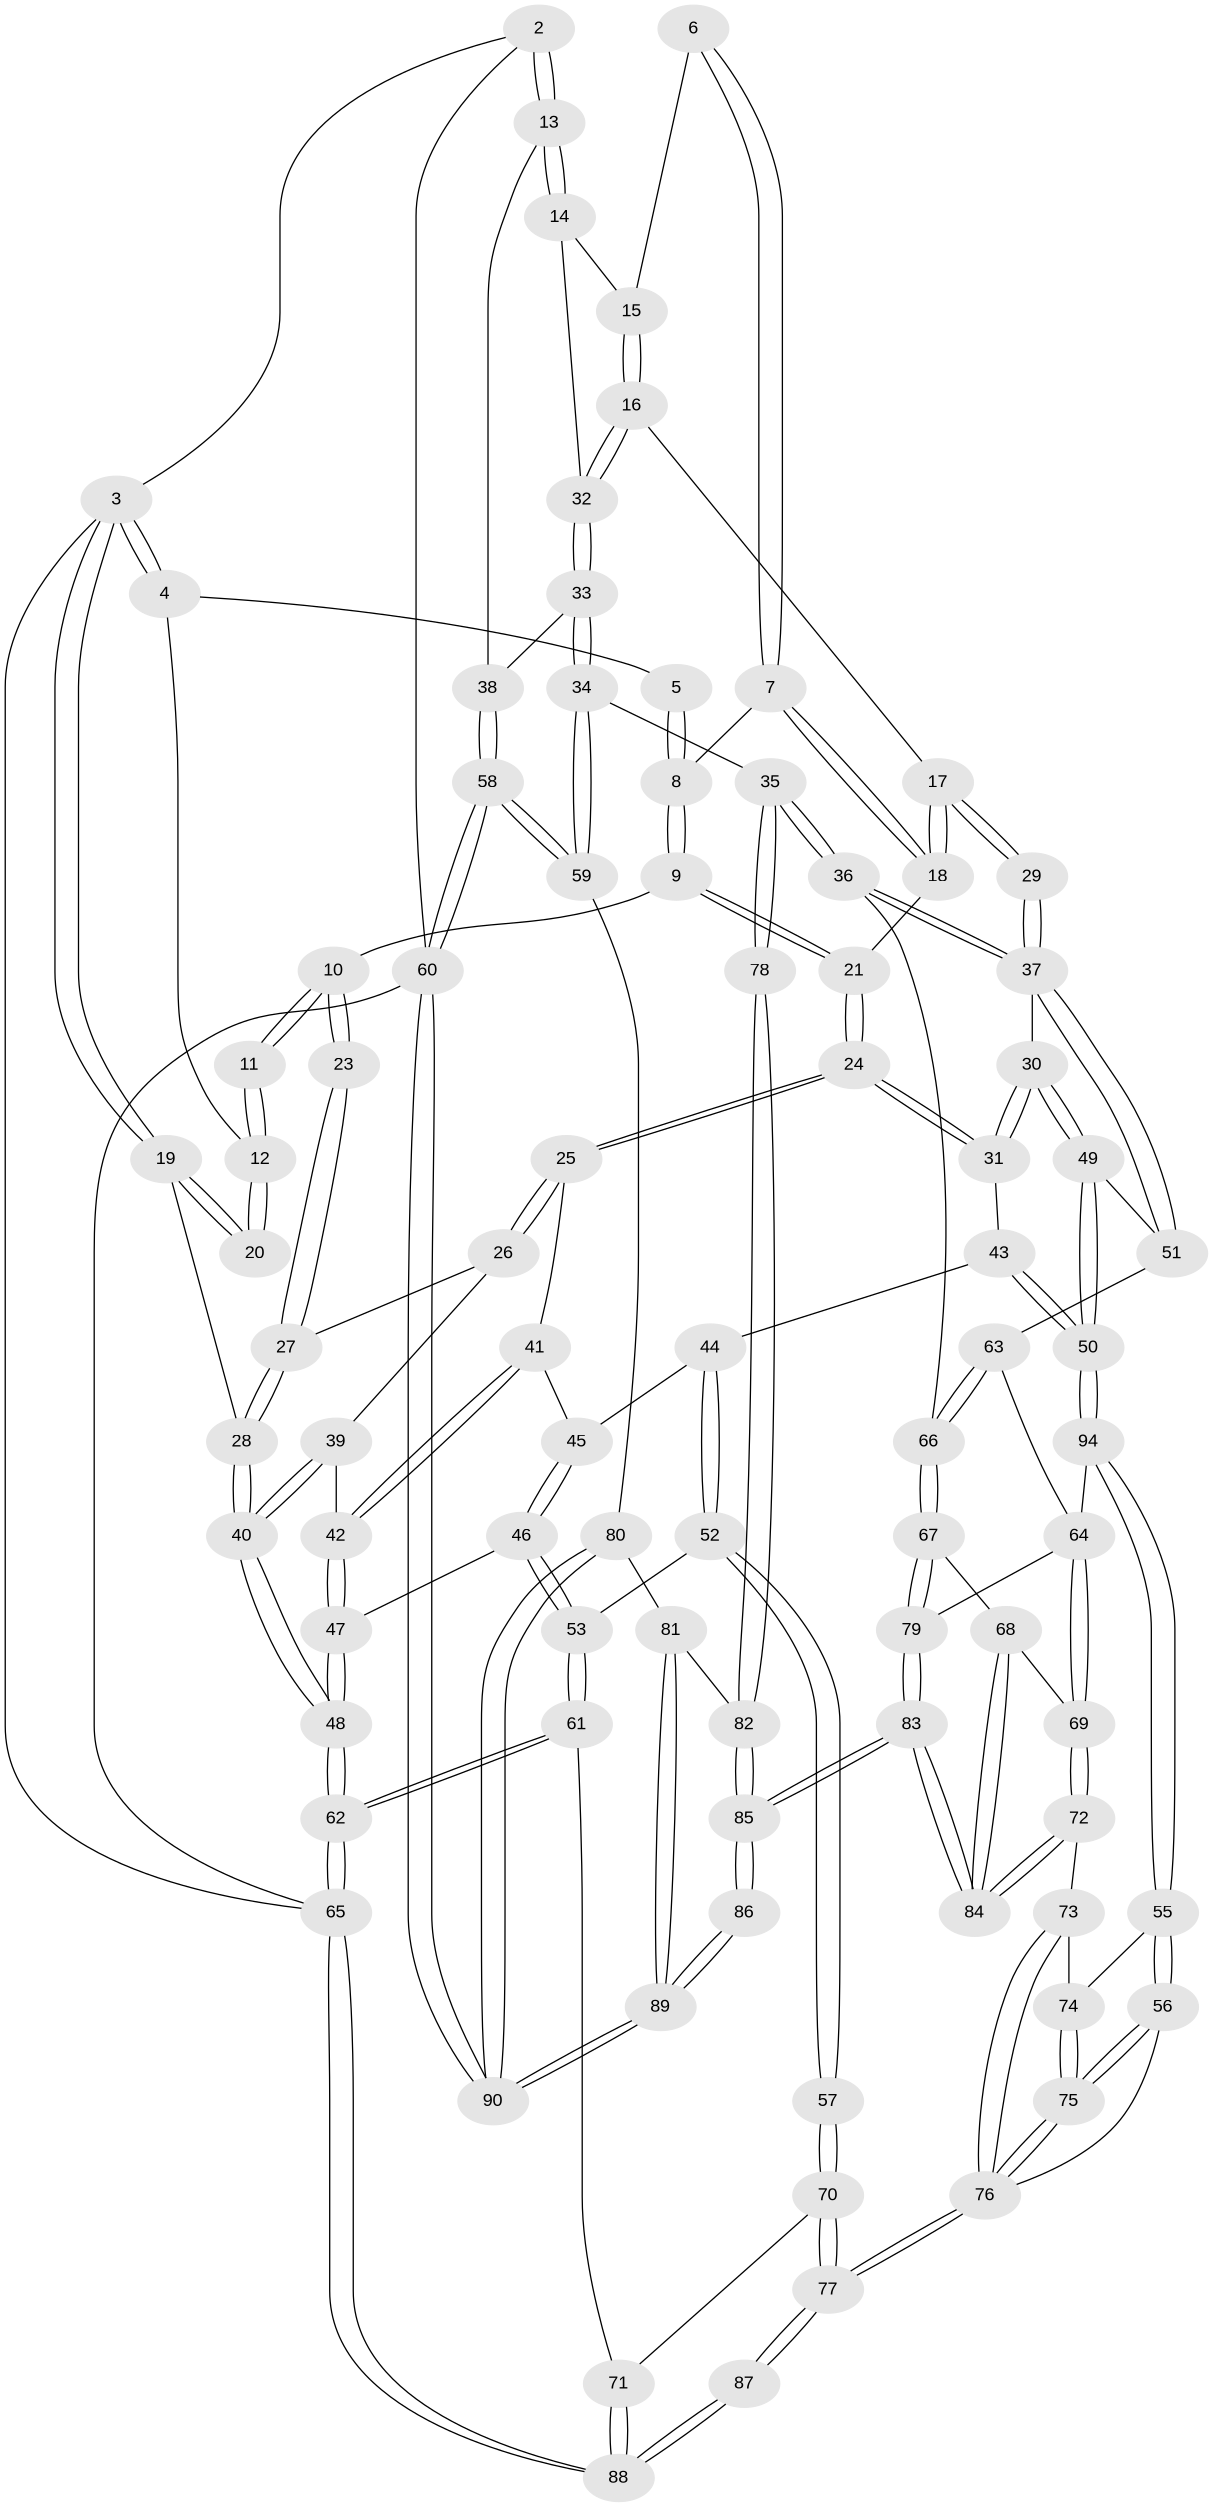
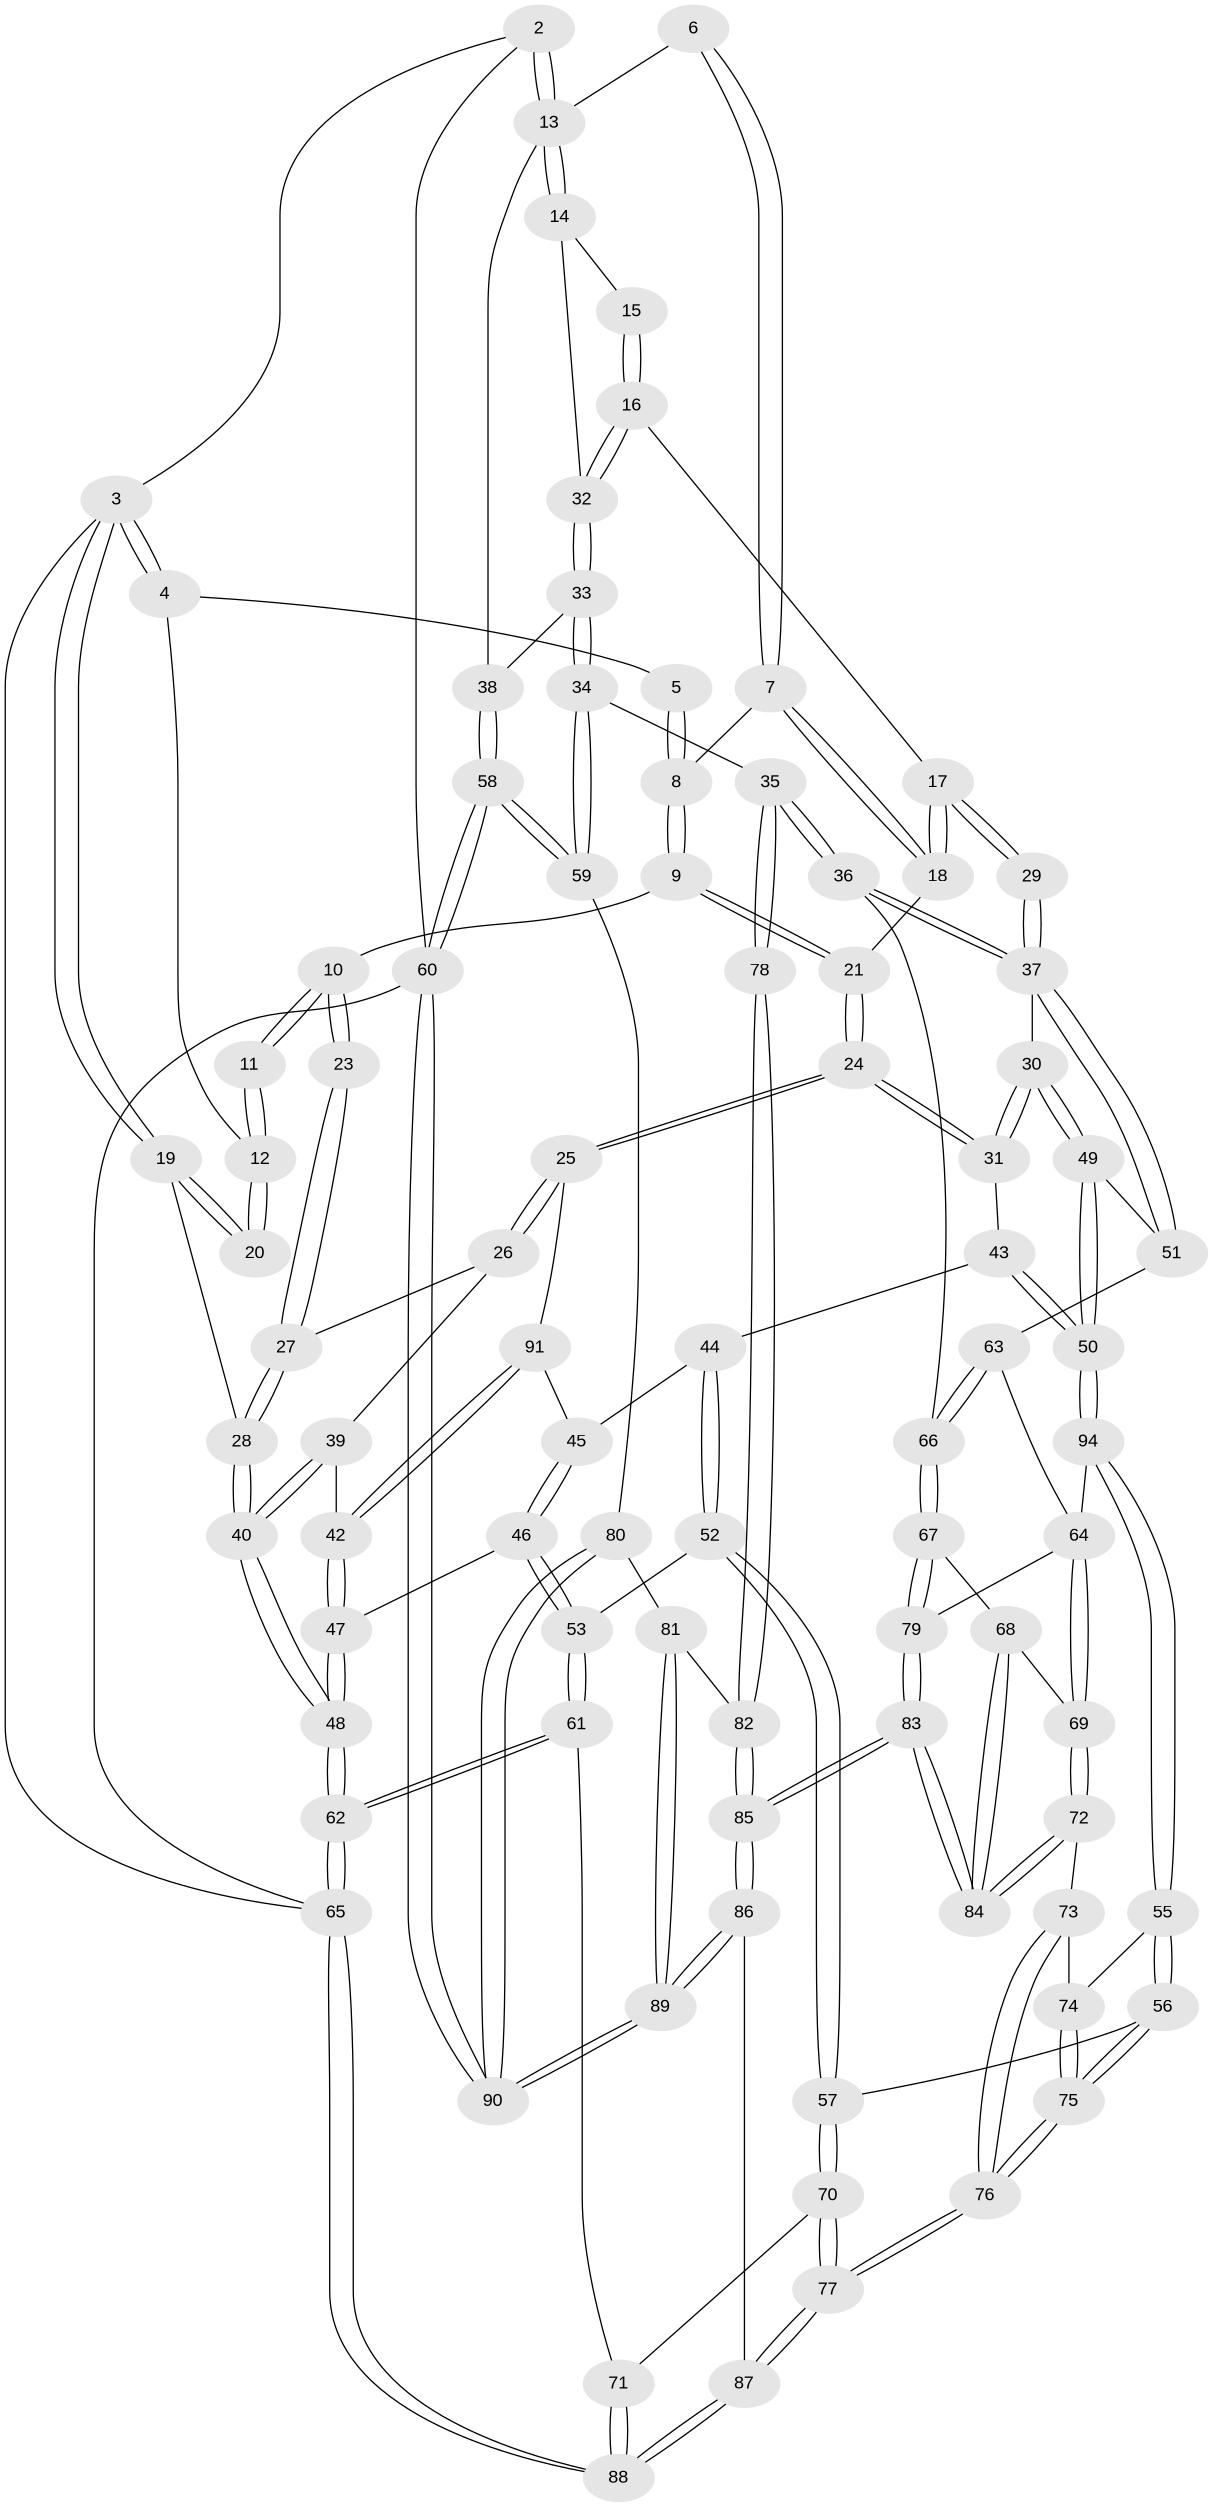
edge "6" -- "15": now "6" -- "13"
node "41": label "41" -> "91"
edge "56" -- "76": now "56" -- "57"
edge "86" -- "87": added
